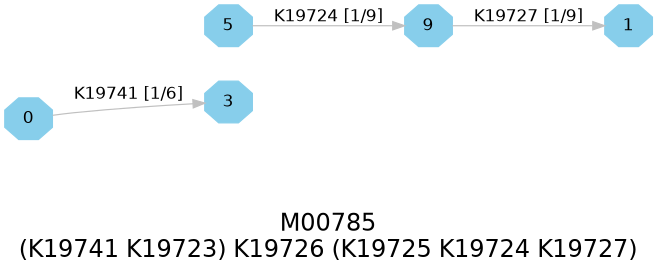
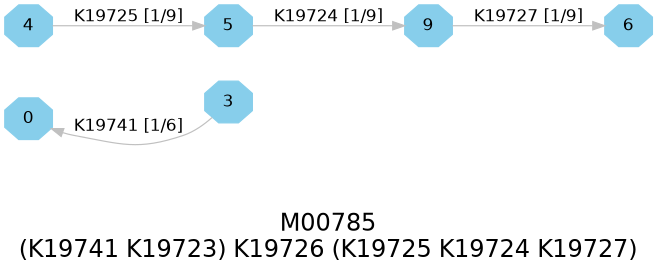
node "4": added
node "1": label "1" -> "6"
edge "0" -> "3": reversed
